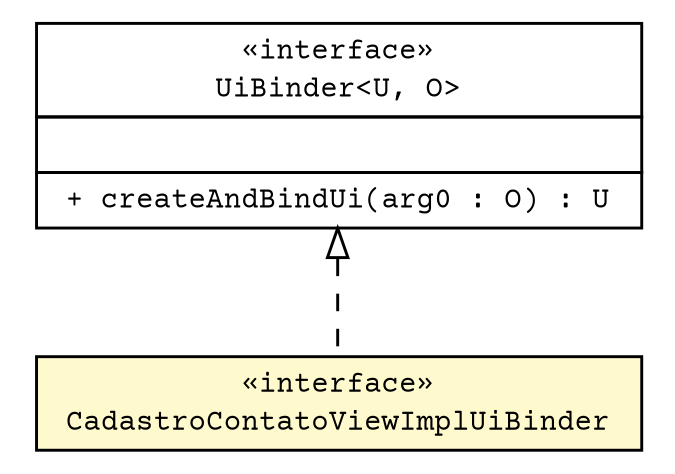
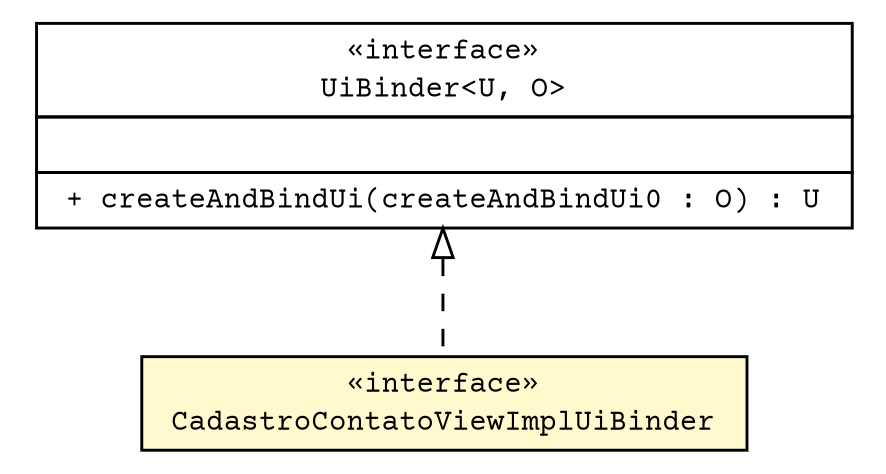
node "UiBinder<U, O>": text "+ createAndBindUi(arg0 : O) : U" -> "+ createAndBindUi(createAndBindUi0 : O) : U"
